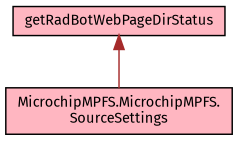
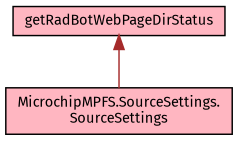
node "MicrochipMPFS.MicrochipMPFS. SourceSettings": label "MicrochipMPFS.MicrochipMPFS. SourceSettings" -> "MicrochipMPFS.SourceSettings. SourceSettings"
